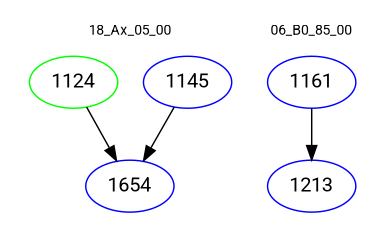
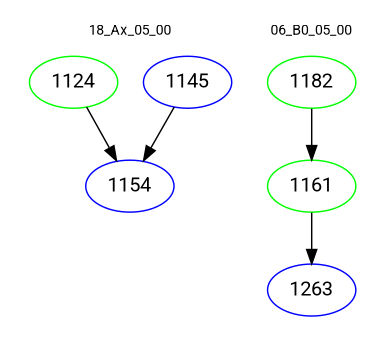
cluster "06_B0_85_00": label "06_B0_85_00" -> "06_B0_05_00"
node "1182": added
node "1161": color blue -> green
node "1654": label "1654" -> "1154"
node "1213": label "1213" -> "1263"
